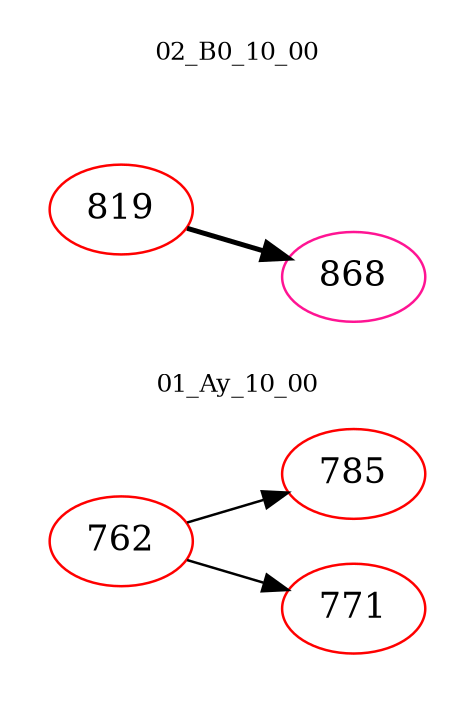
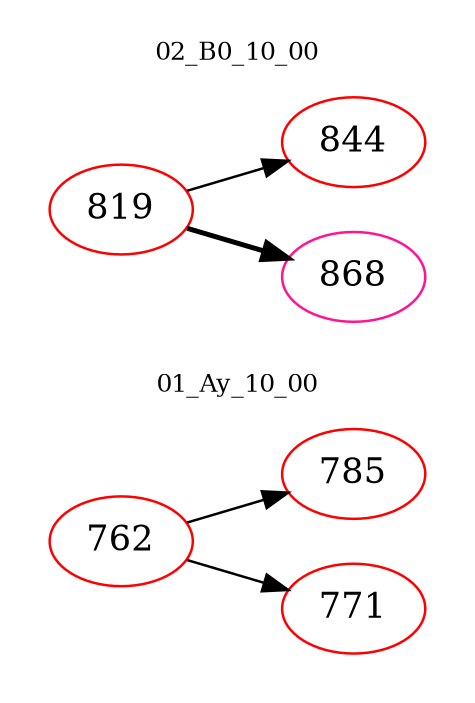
node "844": added
